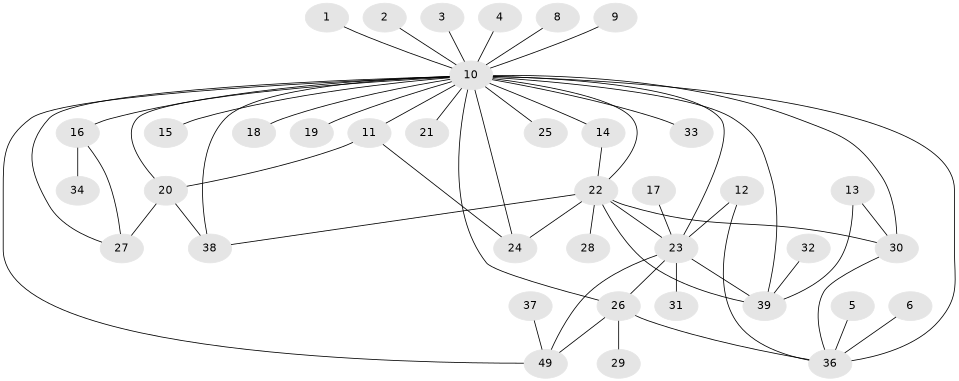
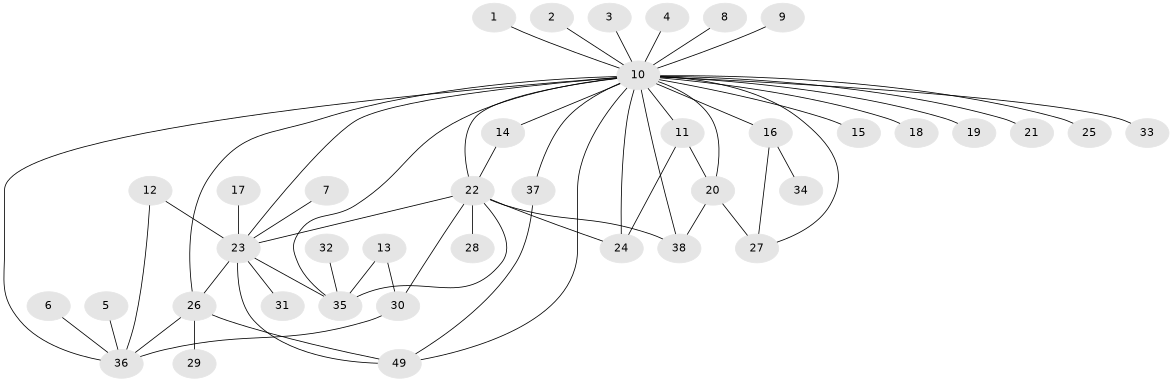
edge "10" -- "30": now "10" -- "37"
node "7": added
node "39": label "39" -> "35"
